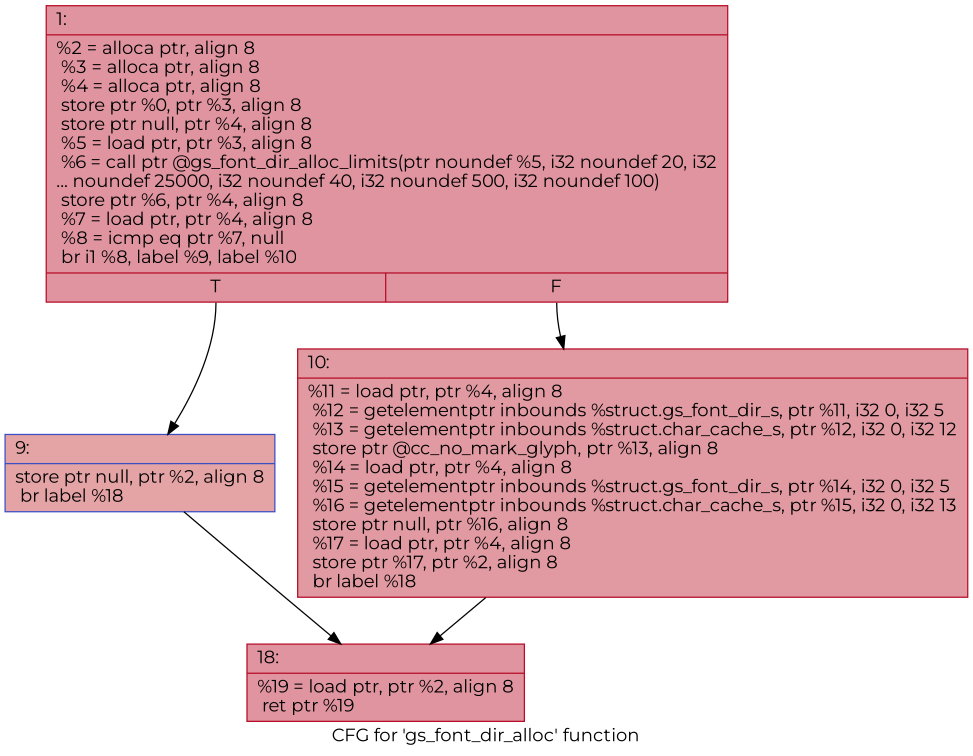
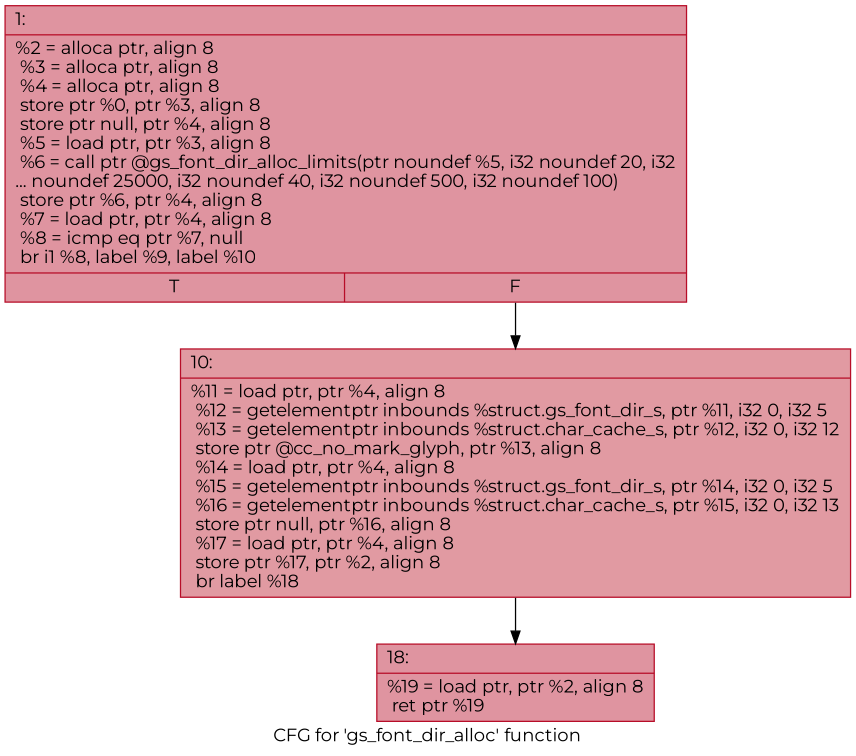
node "9:": removed
